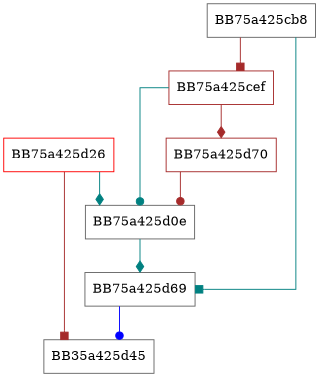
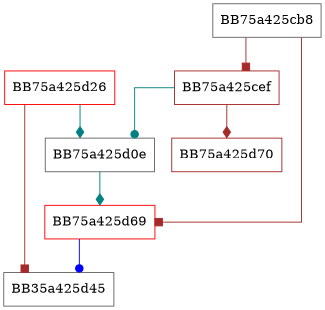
edge "BB75a425d70" -> "BB75a425d0e": removed
edge "BB75a425cb8" -> "BB75a425d69": color teal -> brown
node "BB75a425d69": color gray40 -> red
